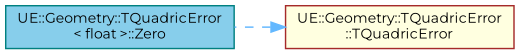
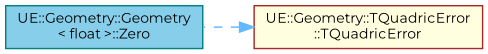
node "UE::Geometry::TQuadricError < float >::Zero": label "UE::Geometry::TQuadricError < float >::Zero" -> "UE::Geometry::Geometry < float >::Zero"
